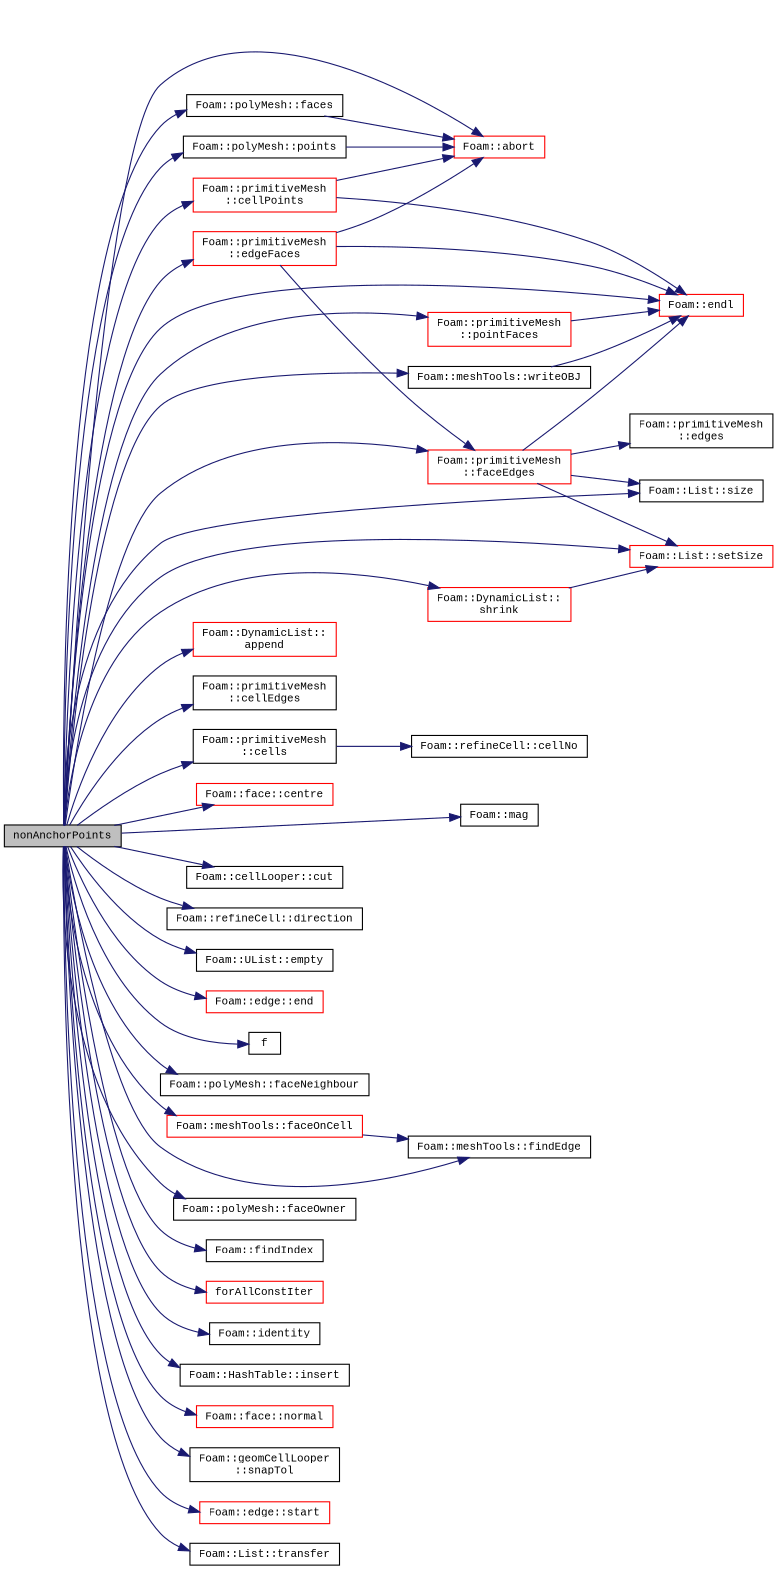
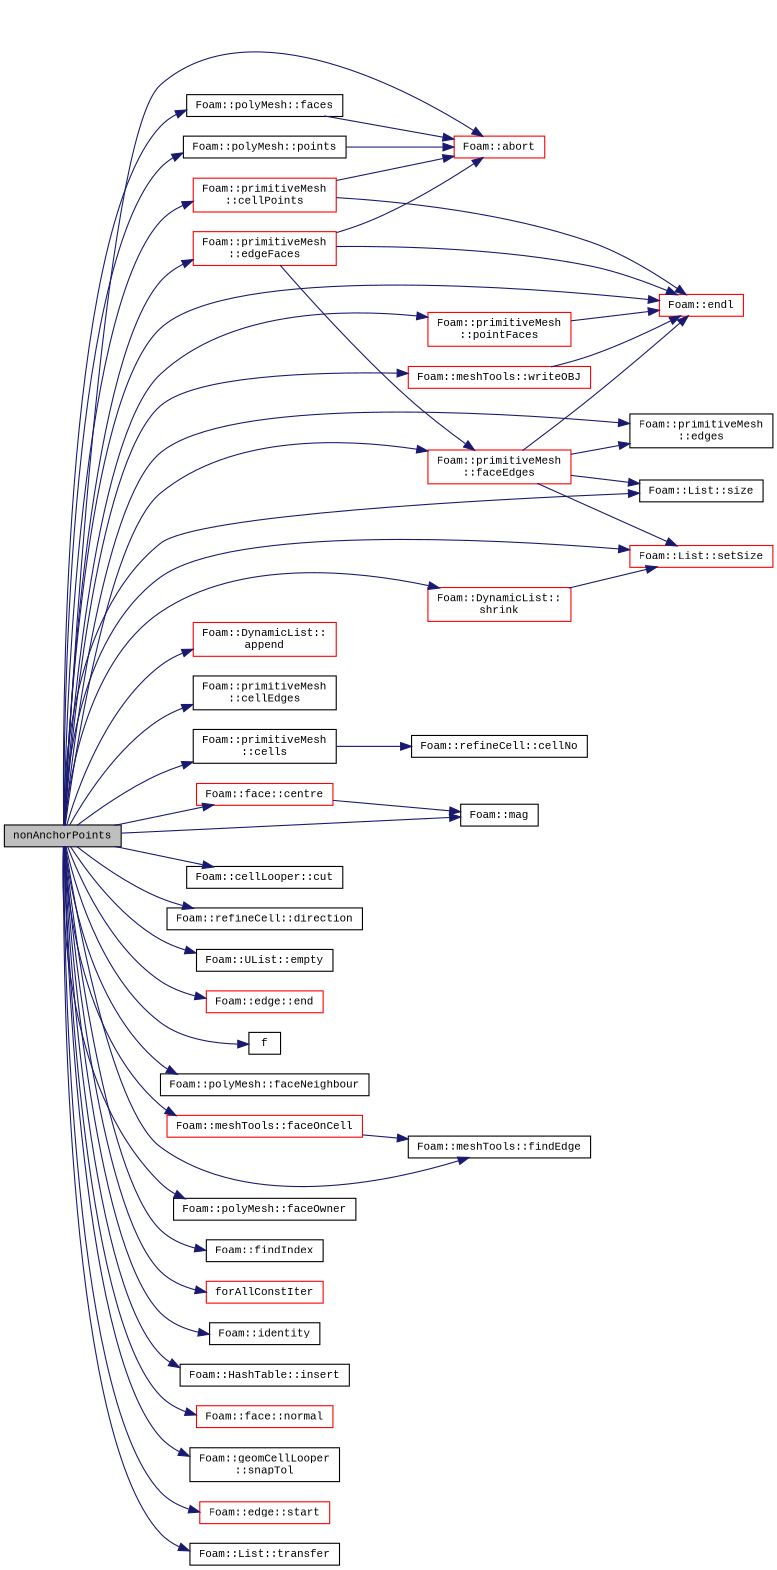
node "Foam::meshTools::writeOBJ": color black -> red
edge "nonAnchorPoints" -> "Foam::primitiveMesh ::edges": added
edge "Foam::face::centre" -> "Foam::mag": added
